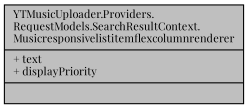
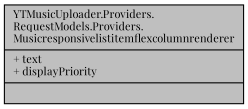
node "YTMusicUploader.Providers.": text "RequestModels.SearchResultContext." -> "RequestModels.Providers."
